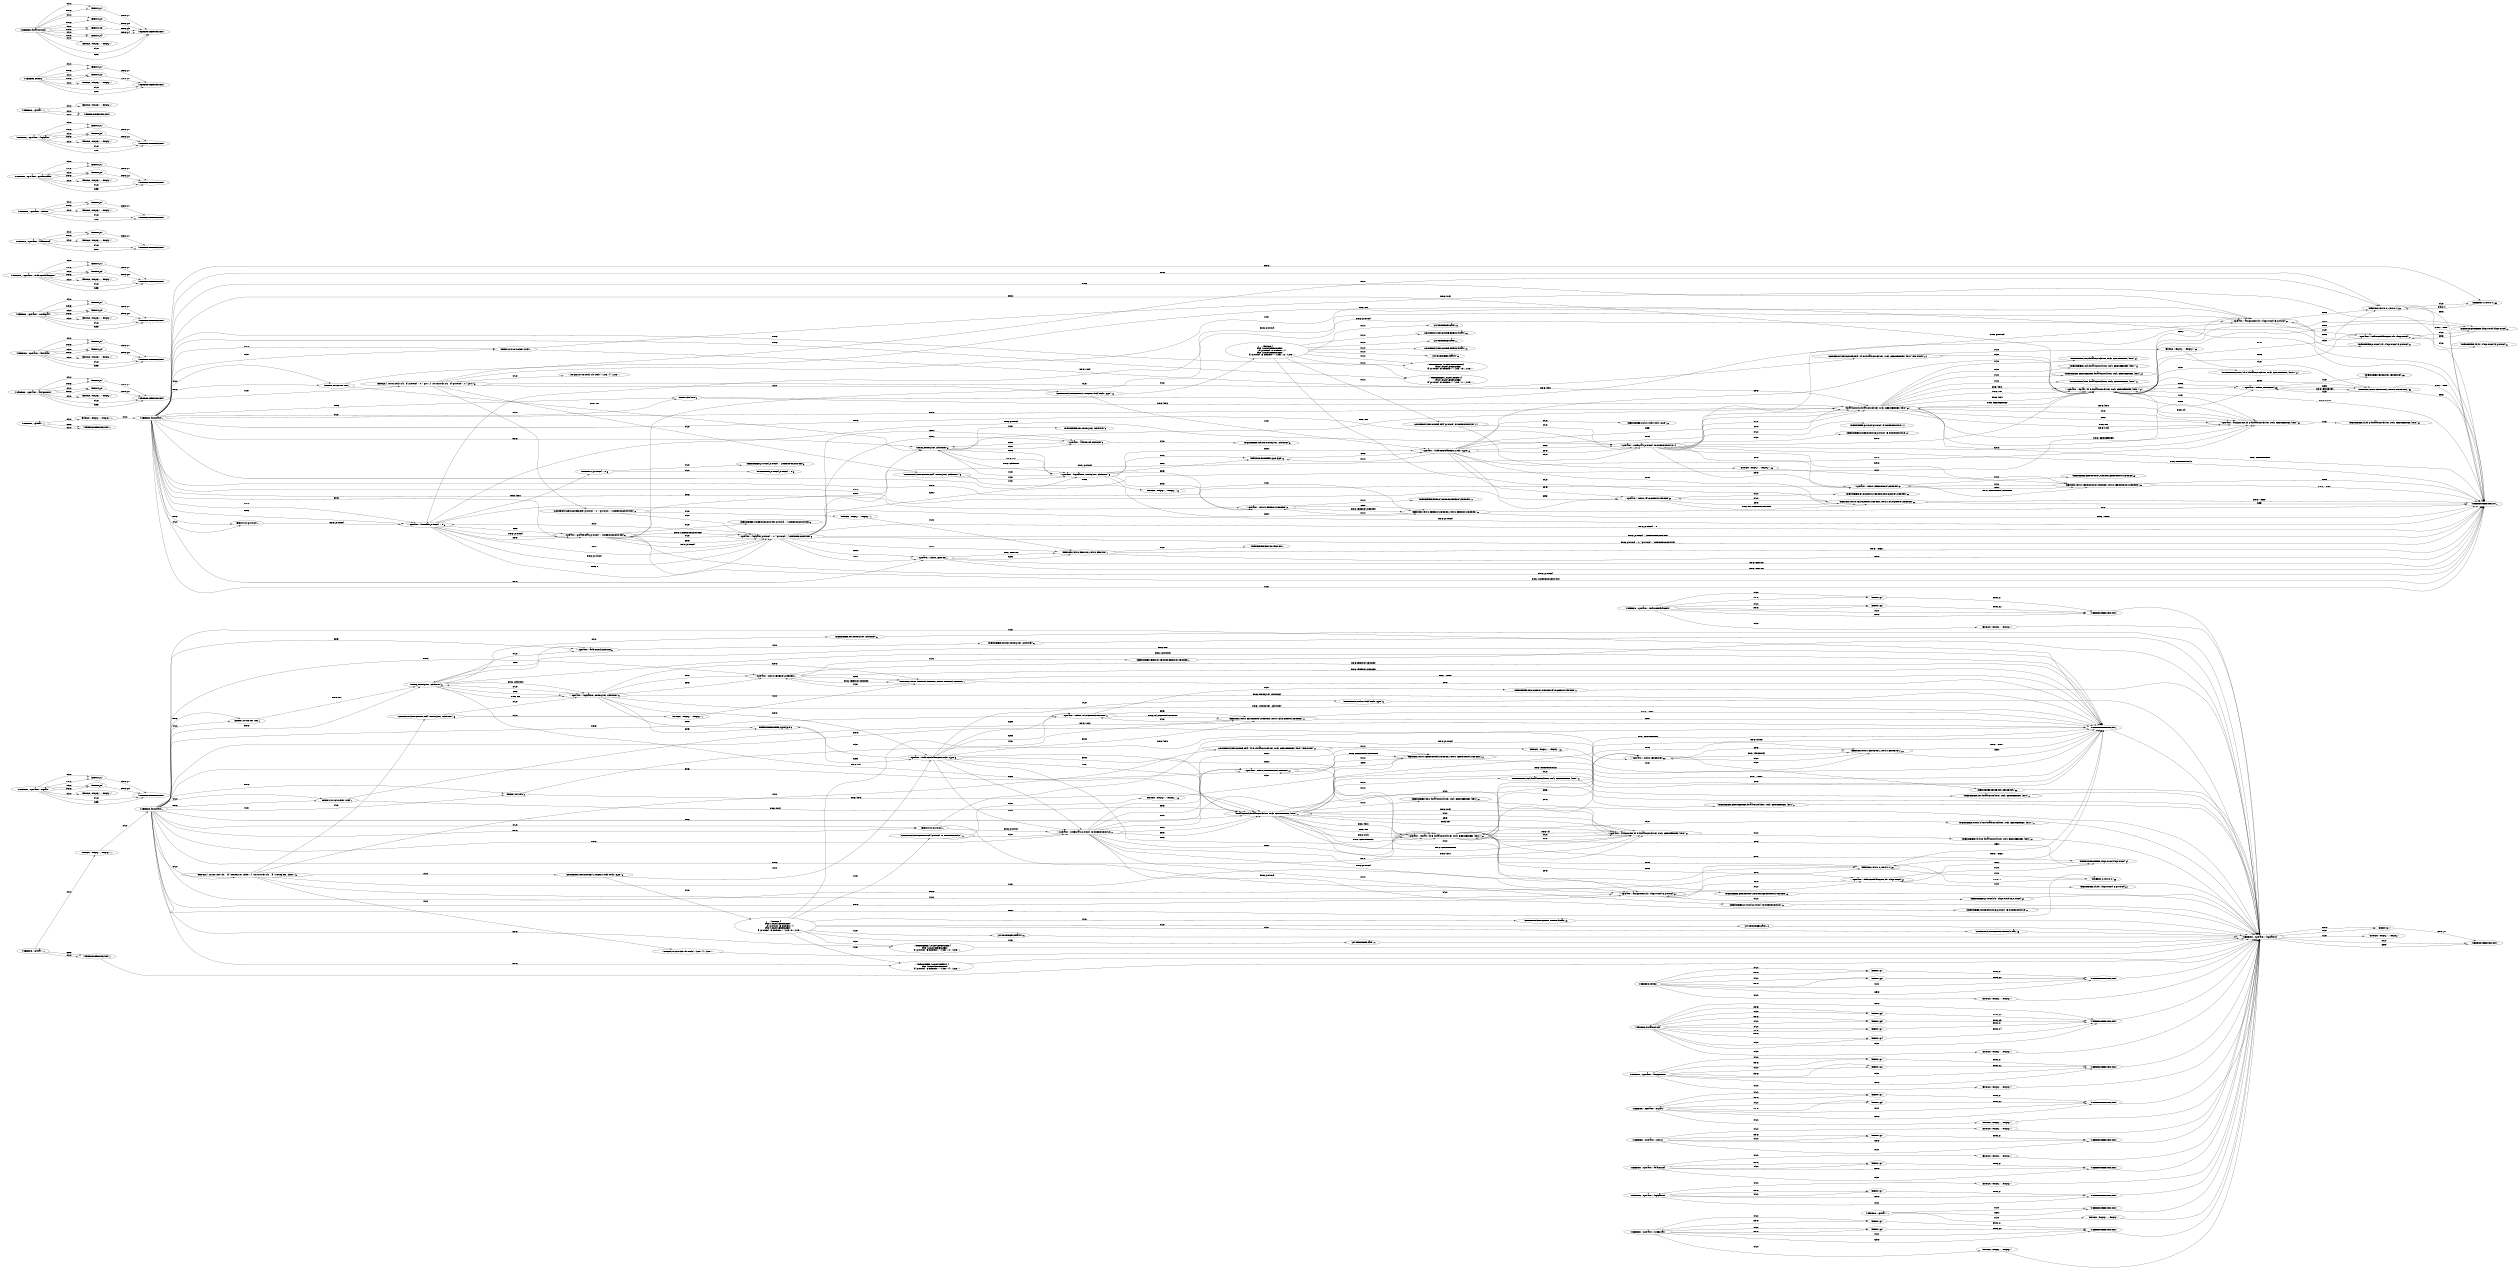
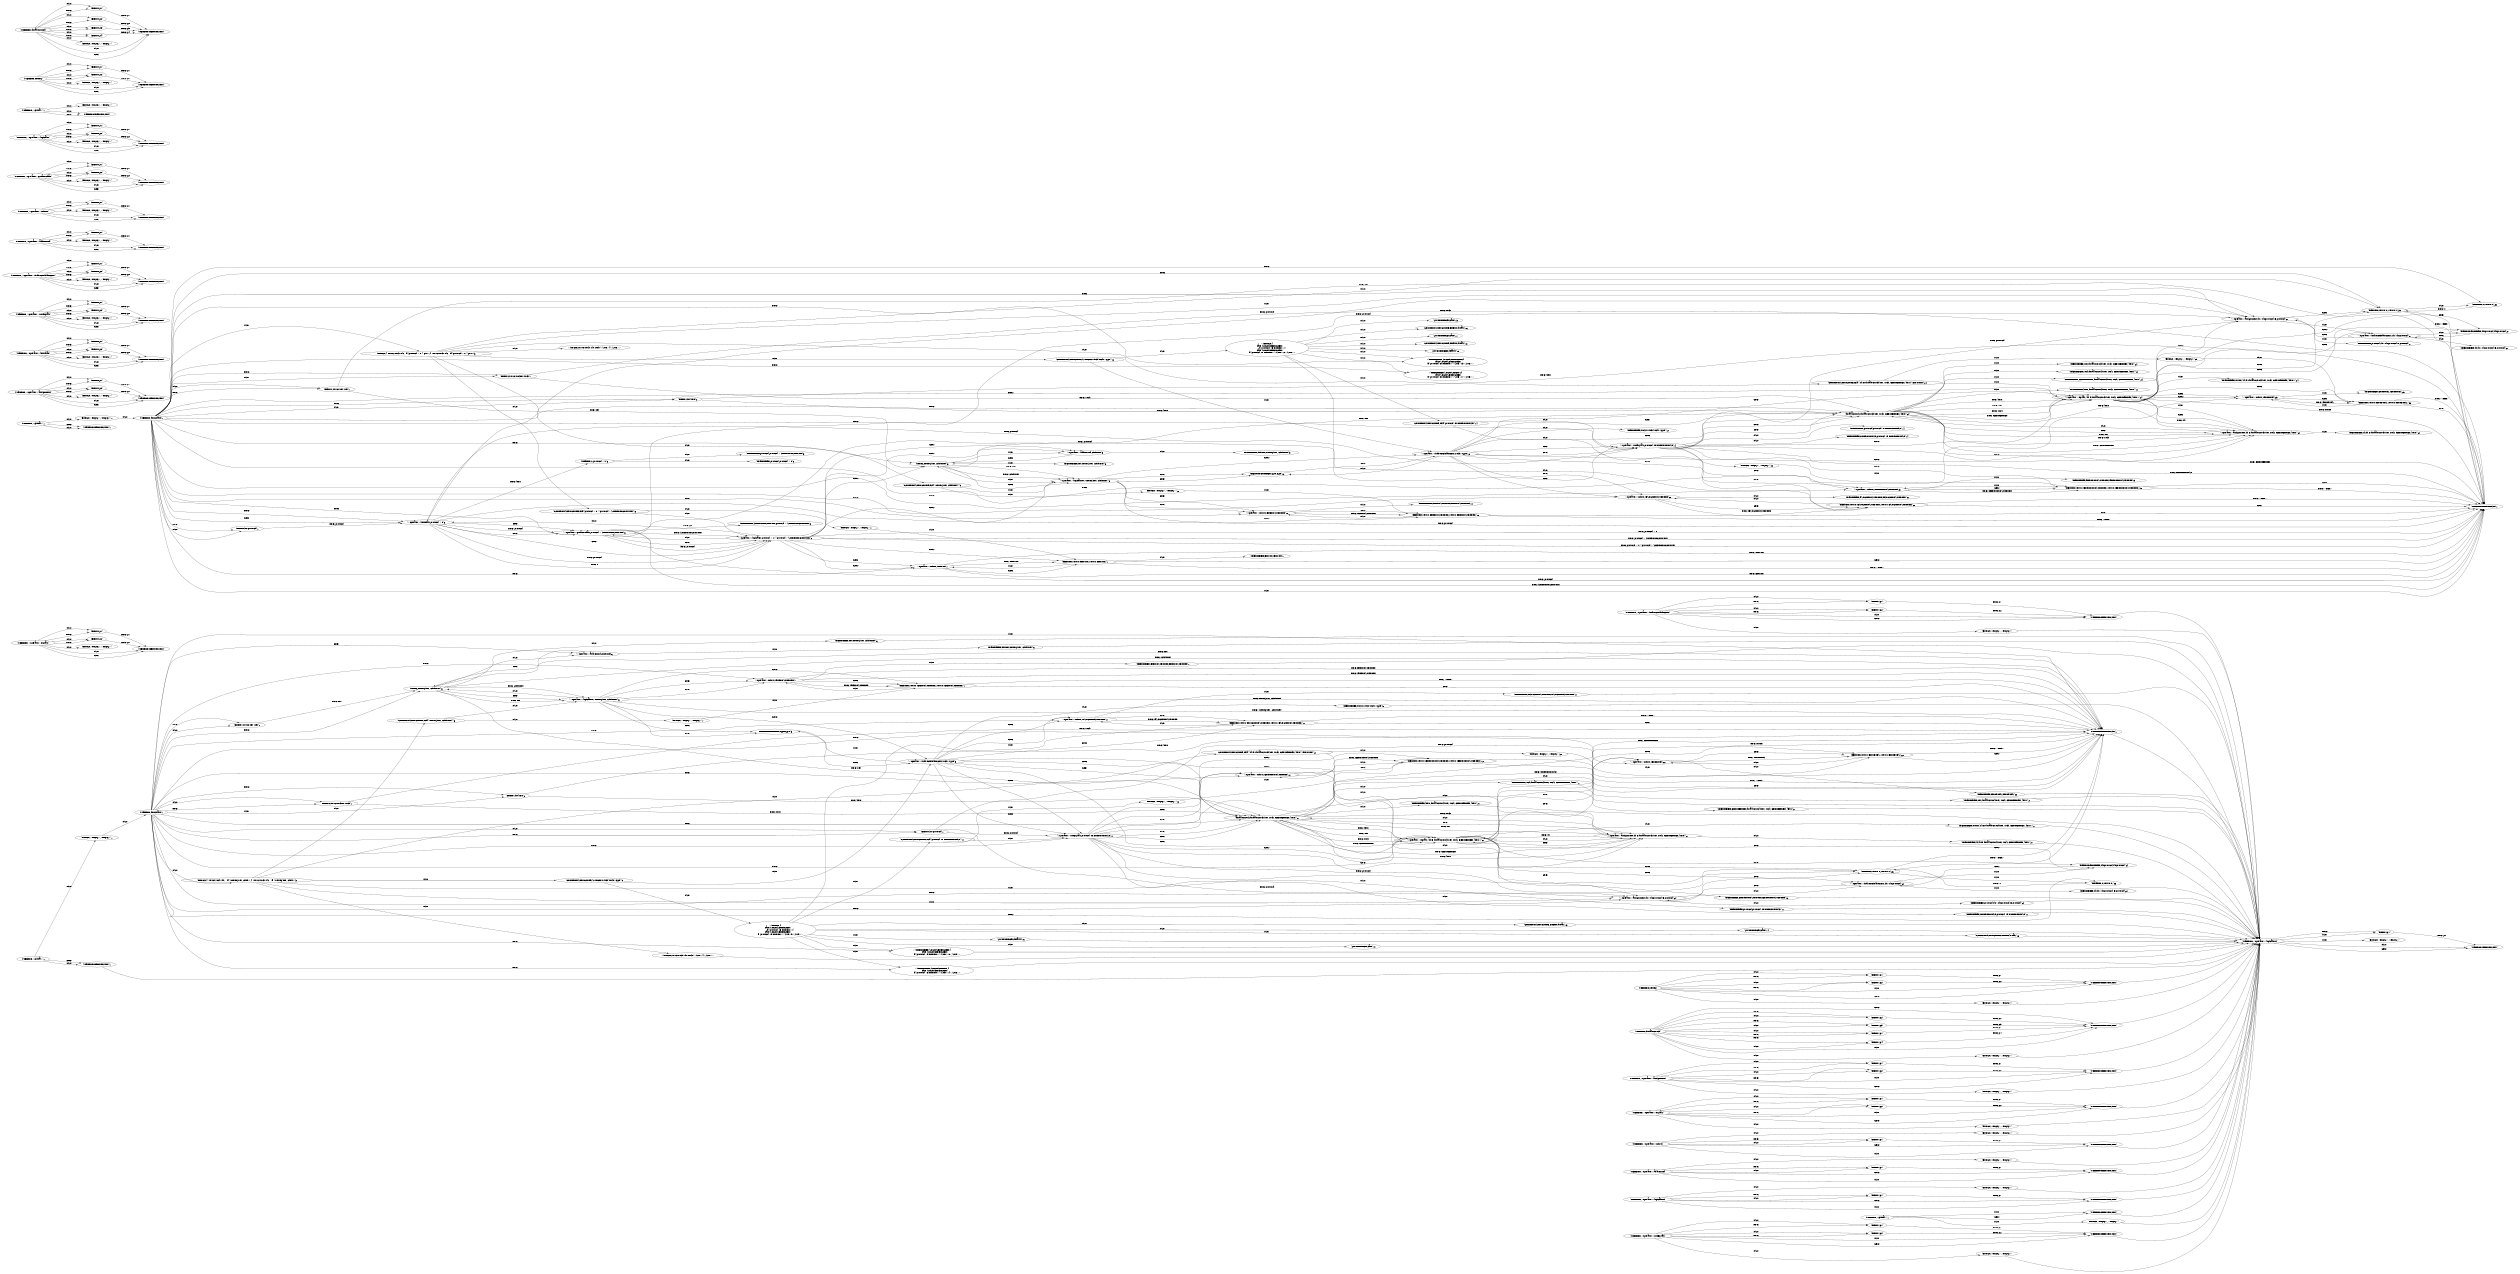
edge "(<operator>.greaterThan,protocol > SK_PROTOCOL_MAX)" -> "(IDENTIFIER,SK_PROTOCOL_MAX,protocol > SK_PROTOCOL_MAX)": label "AST: " -> "DDG: p2"
edge "(RETURN,return -EINVAL;,return -EINVAL;)" -> "(<operator>.minus,-EINVAL)": added, label "AST:"
